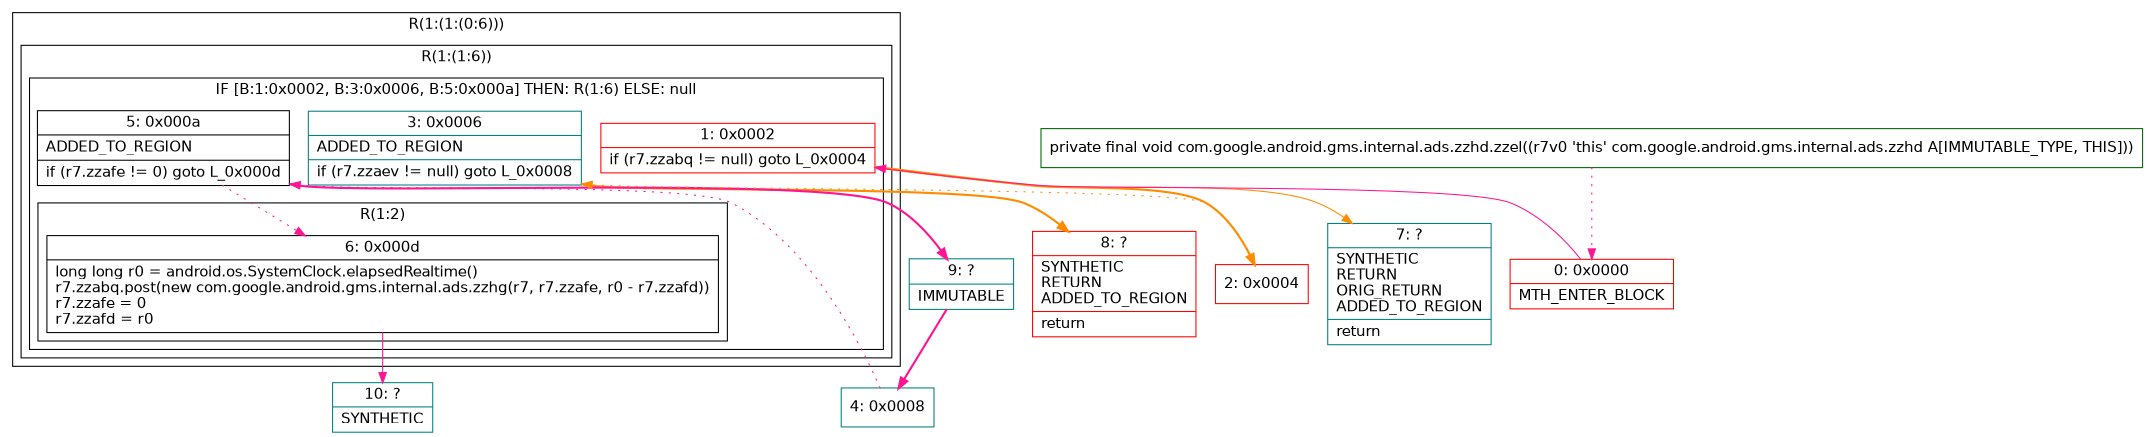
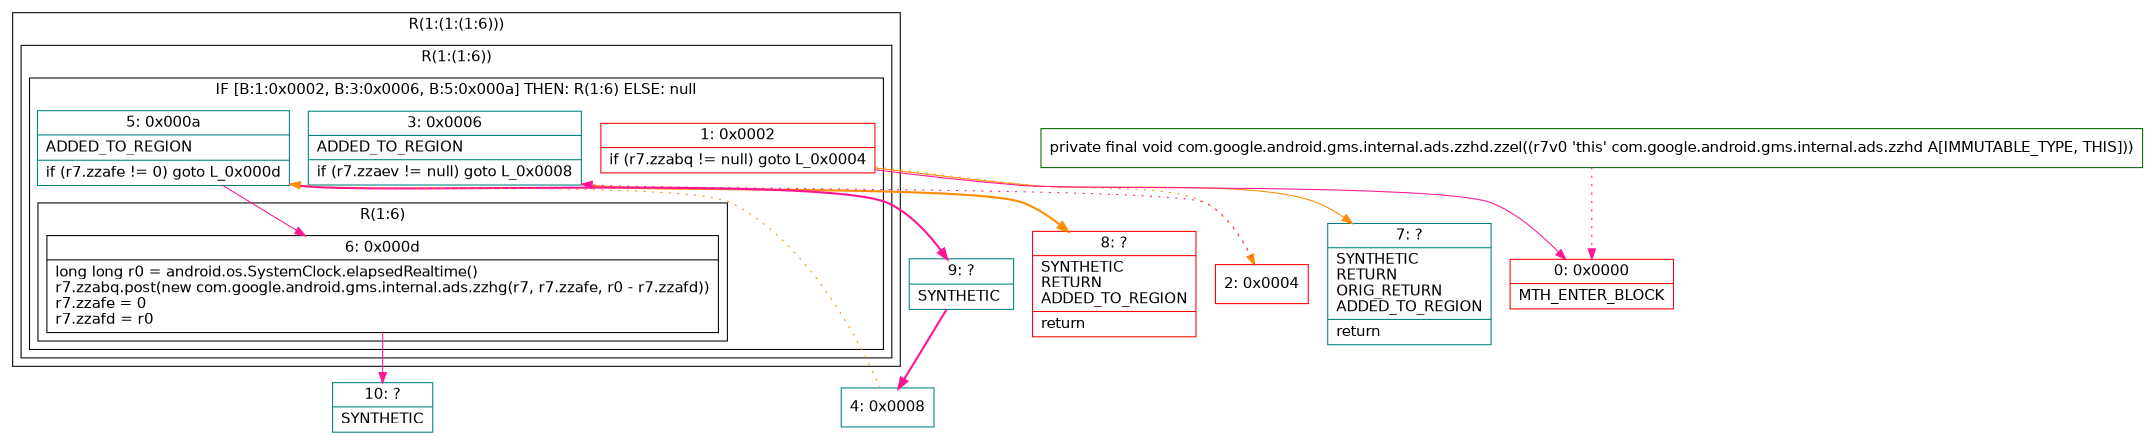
cluster "R(1:(1:(0:6)))": label "R(1:(1:(0:6)))" -> "R(1:(1:(1:6)))"
node "5: 0x000a": color black -> teal
edge "1: 0x0002" -> "2: 0x0004": style bold -> dotted
edge "0: 0x0000" -> "1: 0x0002": reversed
edge "2: 0x0004" -> "3: 0x0006": color darkorange -> deeppink
edge "4: 0x0008" -> "5: 0x000a": color deeppink -> darkorange
edge "5: 0x000a" -> "6: 0x000d": style dotted -> solid
cluster "R(1:2)": label "R(1:2)" -> "R(1:6)"
node "9: ?": text "IMMUTABLE" -> "SYNTHETIC"
